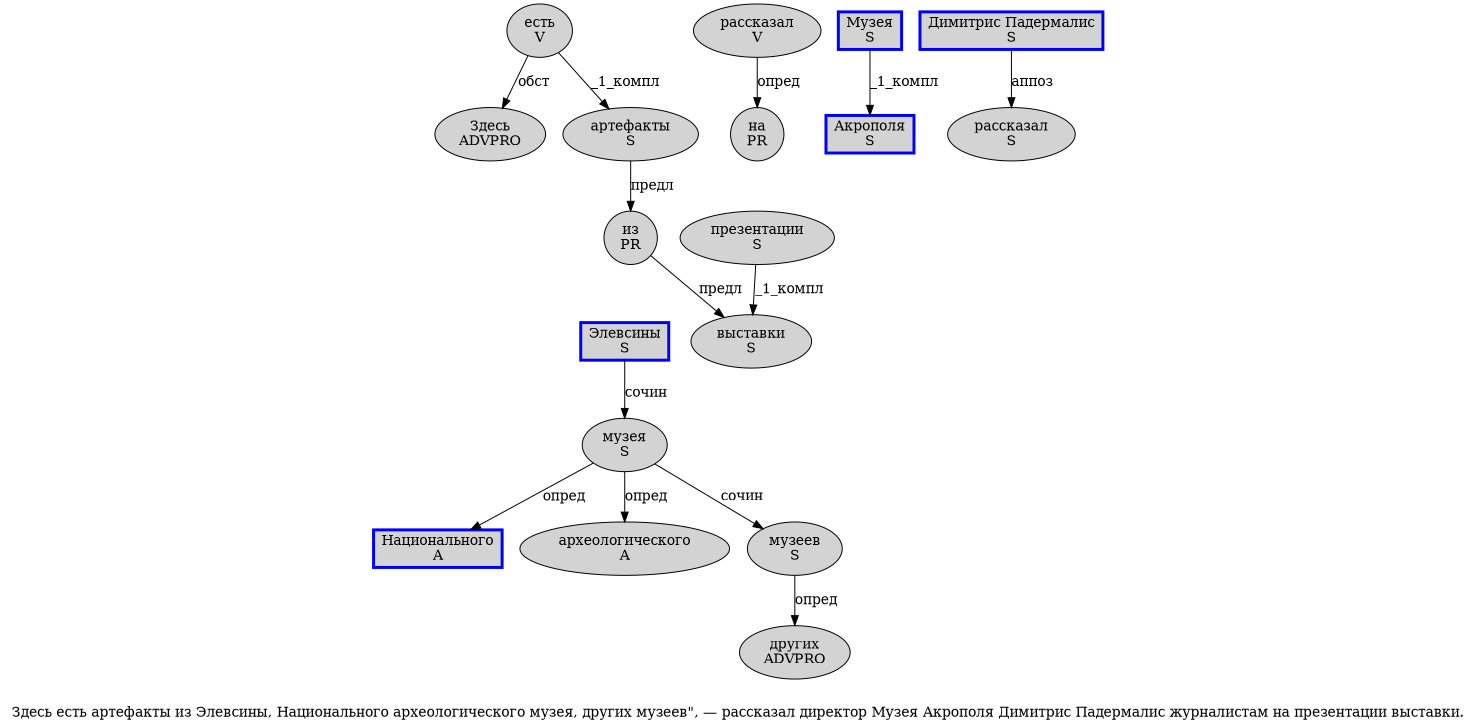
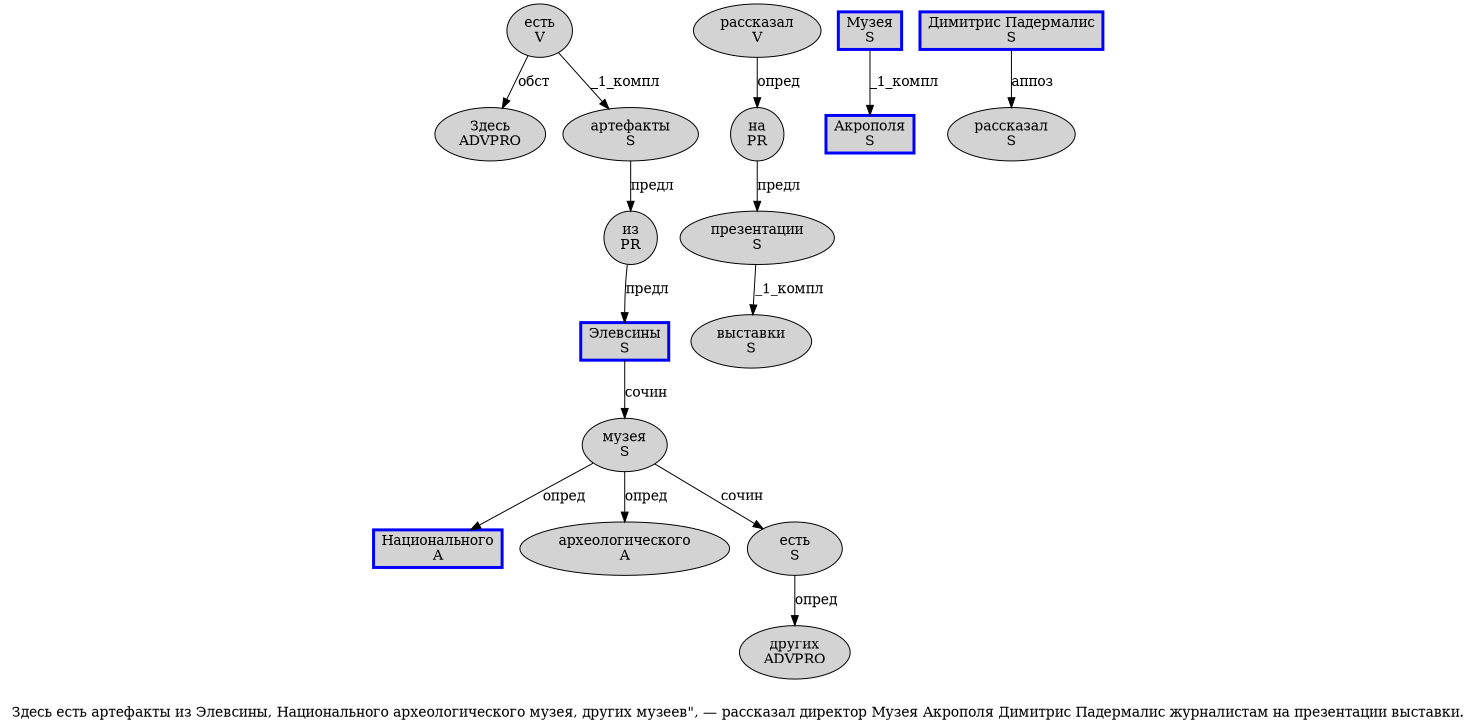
edge "на PR" -> "презентации S": added, label "предл"
edge "из PR" -> "выставки S": now "из PR" -> "Элевсины S"
node "музеев S": label "музеев S" -> "есть S"
